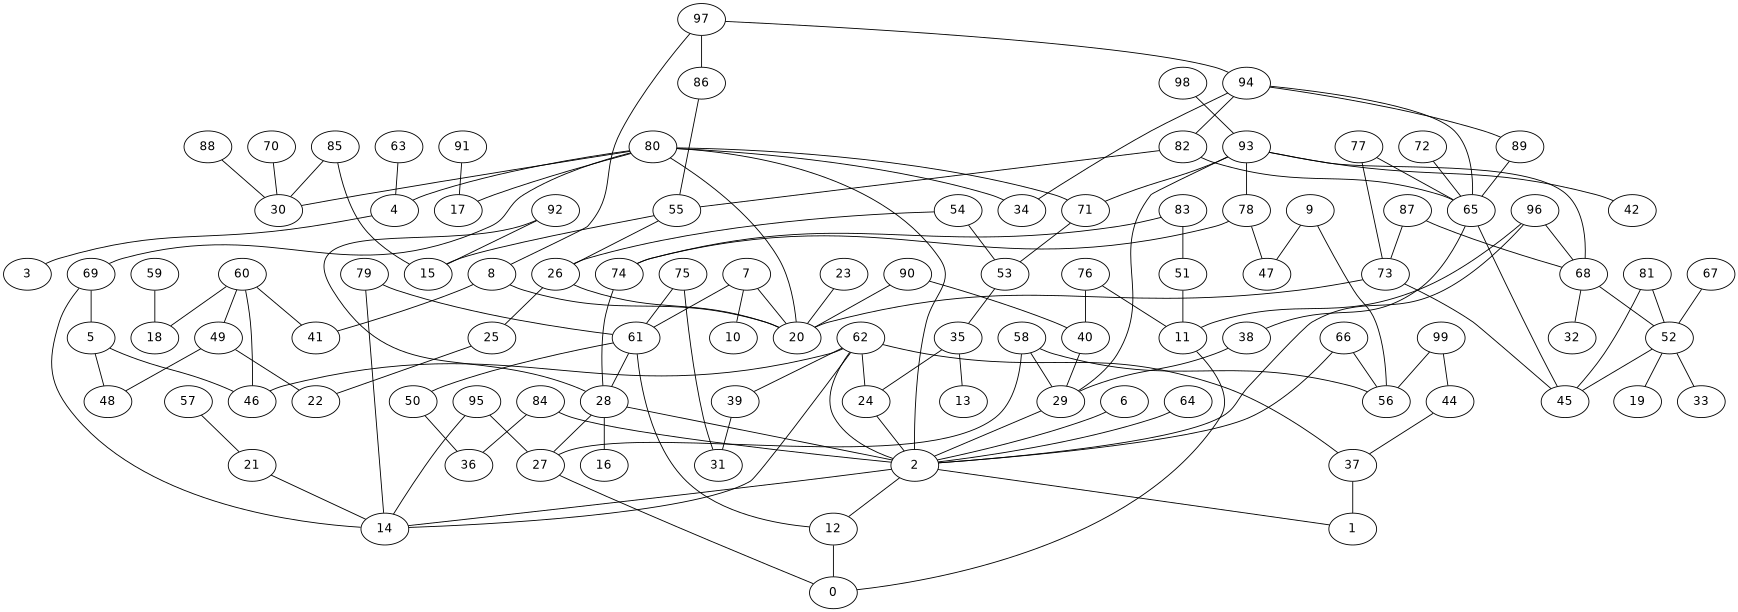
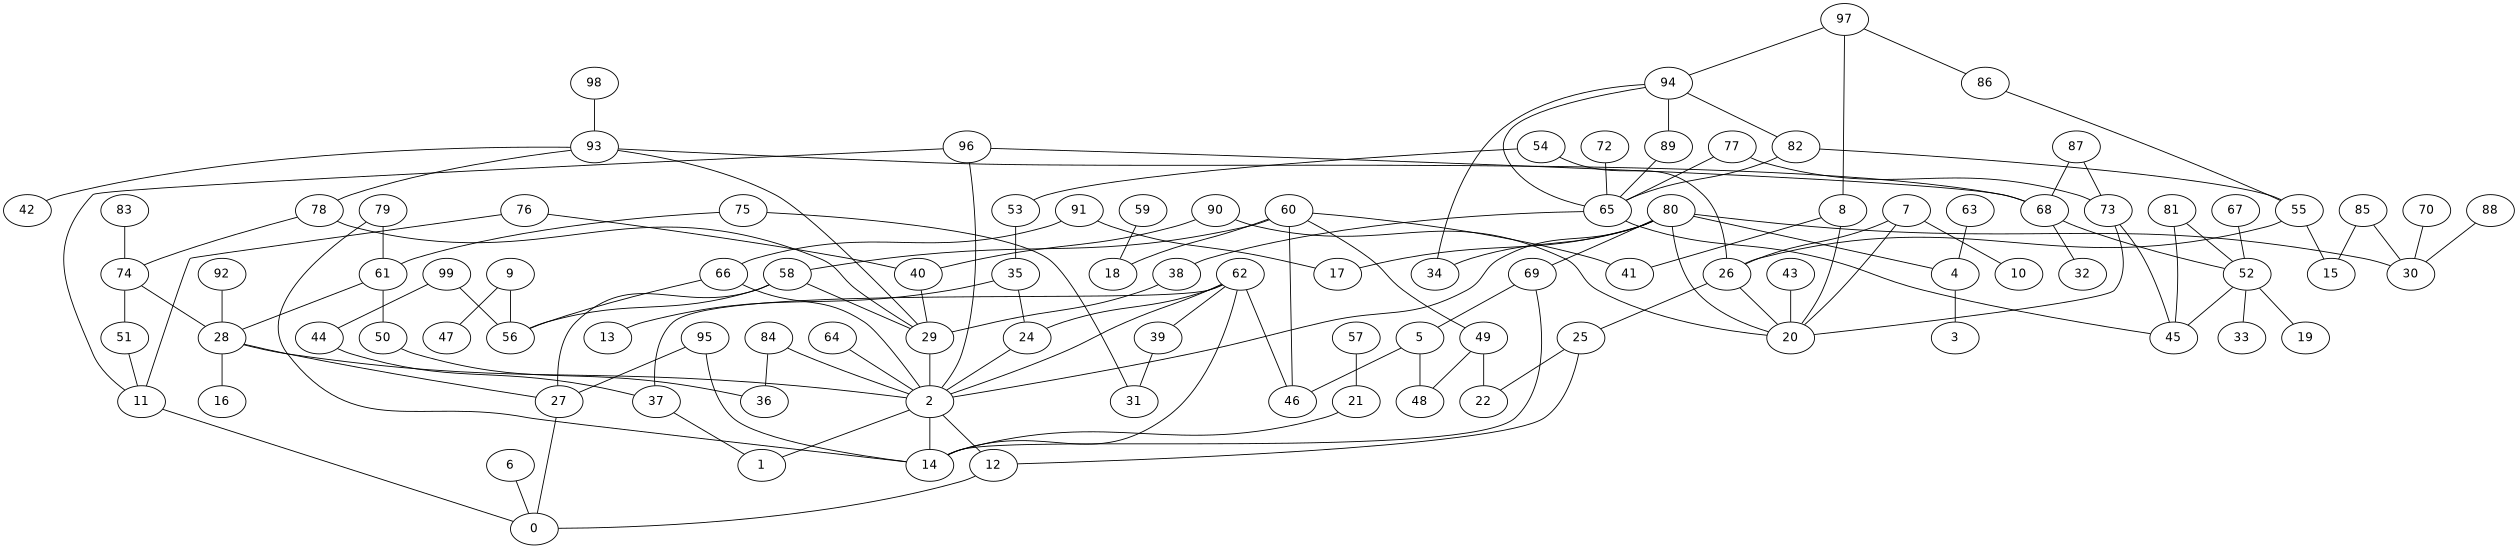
node "71": removed
edge "92" -- "15": removed
edge "91" -- "66": added
edge "78" -- "47": now "78" -- "29"
edge "83" -- "51": now "74" -- "51"
edge "60" -- "58": added
node "23": label "23" -> "43"
edge "7" -- "61": now "7" -- "26"
edge "6" -- "2": now "6" -- "0"
edge "61" -- "12": now "25" -- "12"
